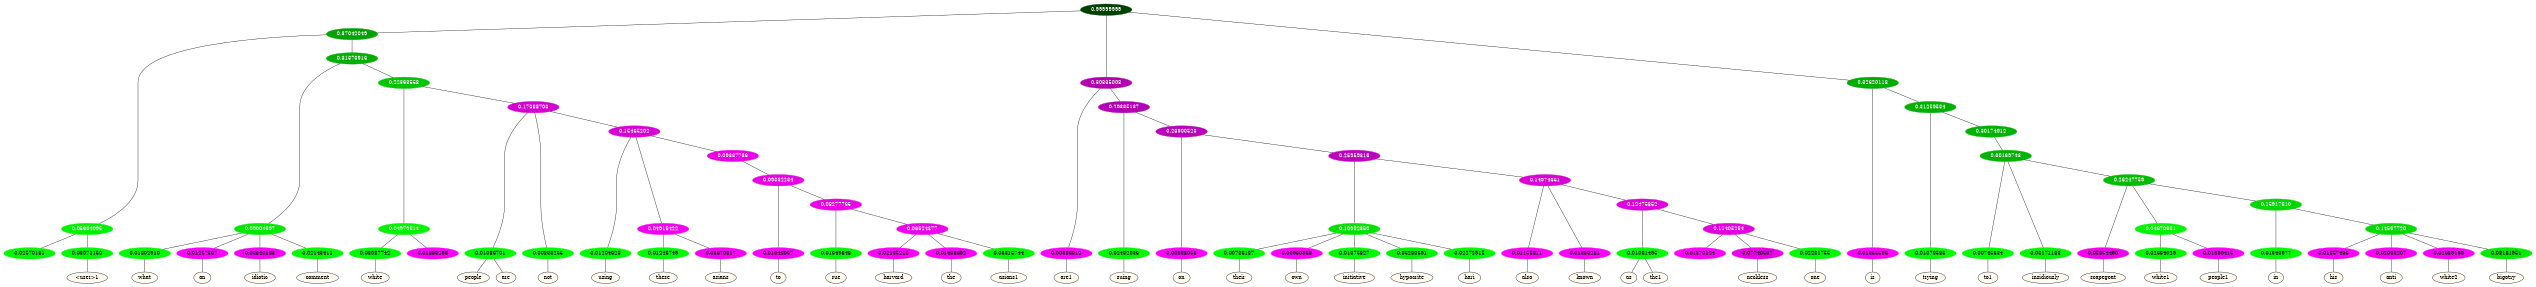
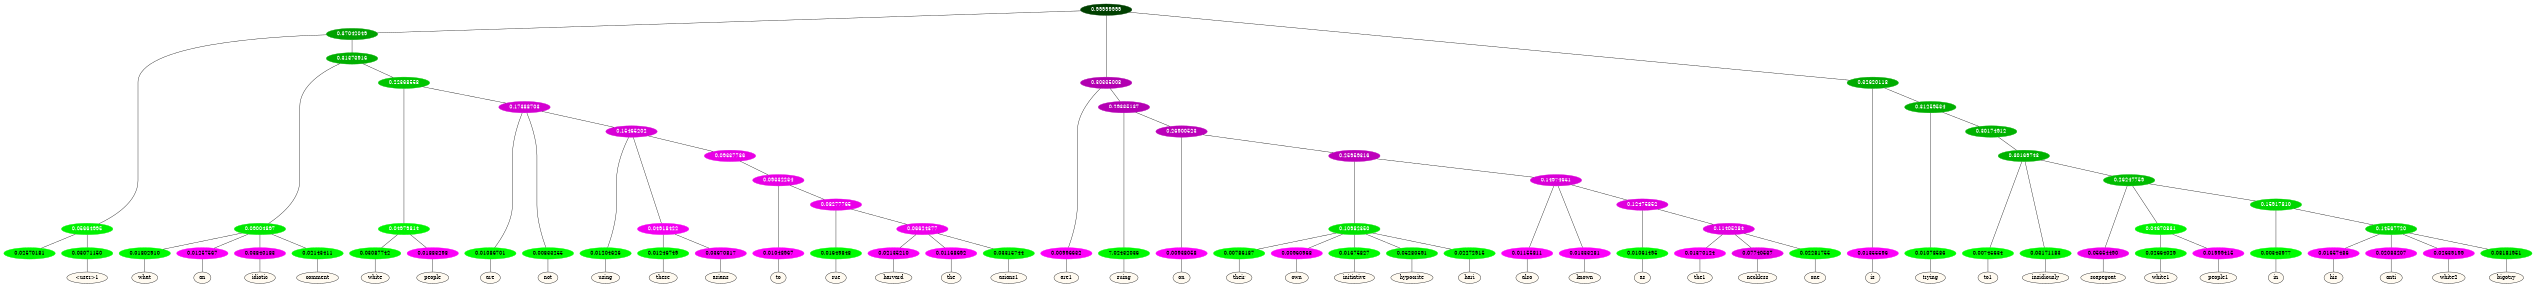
node "0.01468692": label "0.01468692" -> "0.01168692"
node "0.00996612": label "0.00996612" -> "0.00996632"
node "0.02432036": label "0.02432036" -> "7.02432036"
node "0.01343977": label "0.01343977" -> "0.00343977"
edge "0.01086701" -- "people": now "0.01883298" -- "people"
edge "0.01061495" -- "the1": now "0.01370124" -- "the1"
